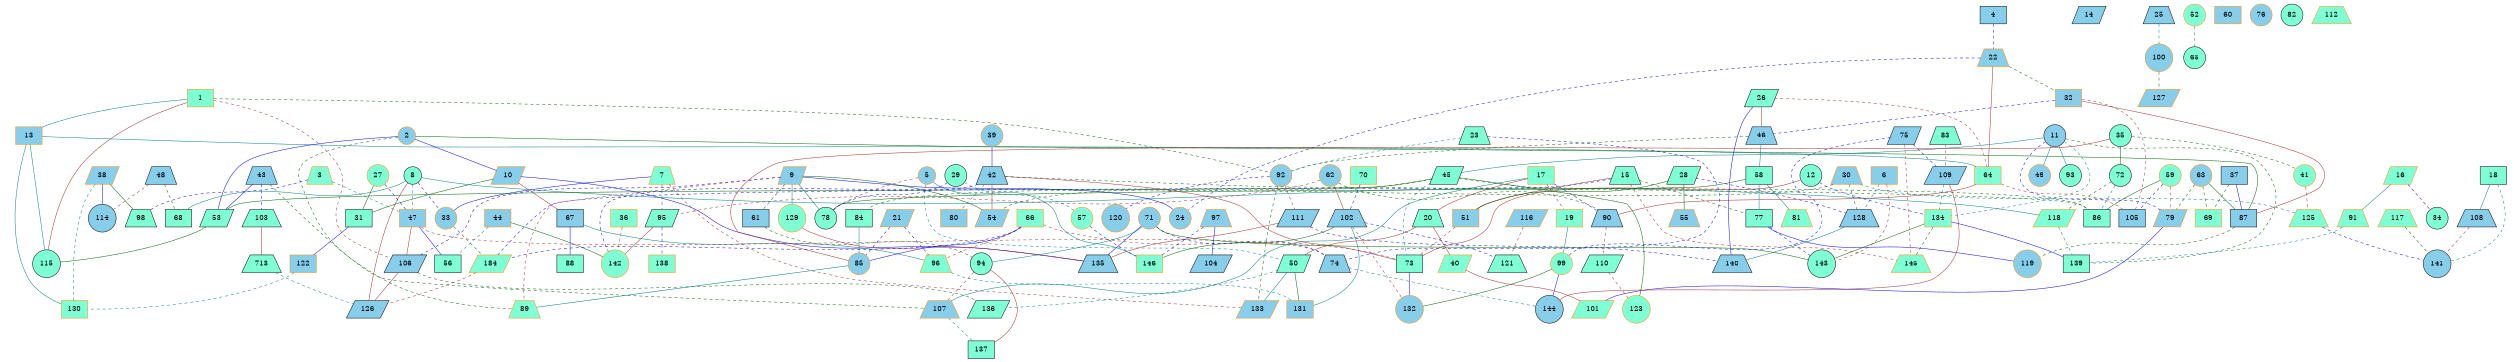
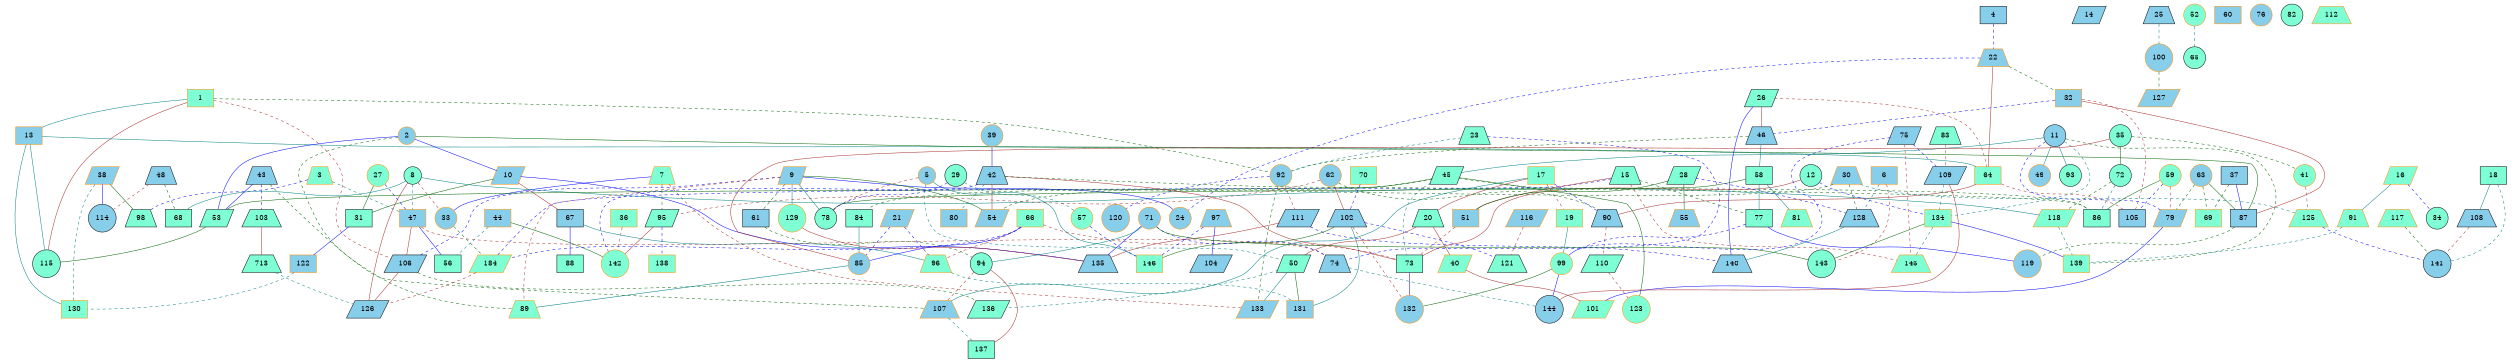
edge "8" -- "33": color blue -> brown
edge "134" -- "145": color darkgreen -> teal
edge "77" -- "143": now "77" -- "99"
node "139": color black -> darkorange
